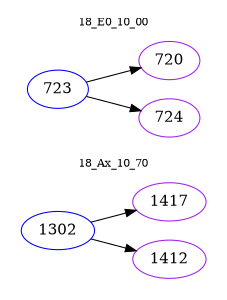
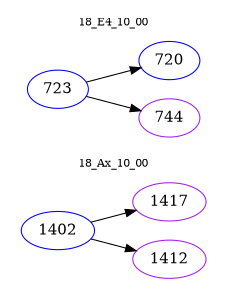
cluster "18_E0_10_00": label "18_E0_10_00" -> "18_E4_10_00"
node "720": color purple -> blue
node "724": label "724" -> "744"
cluster "18_Ax_10_70": label "18_Ax_10_70" -> "18_Ax_10_00"
node "1302": label "1302" -> "1402"
